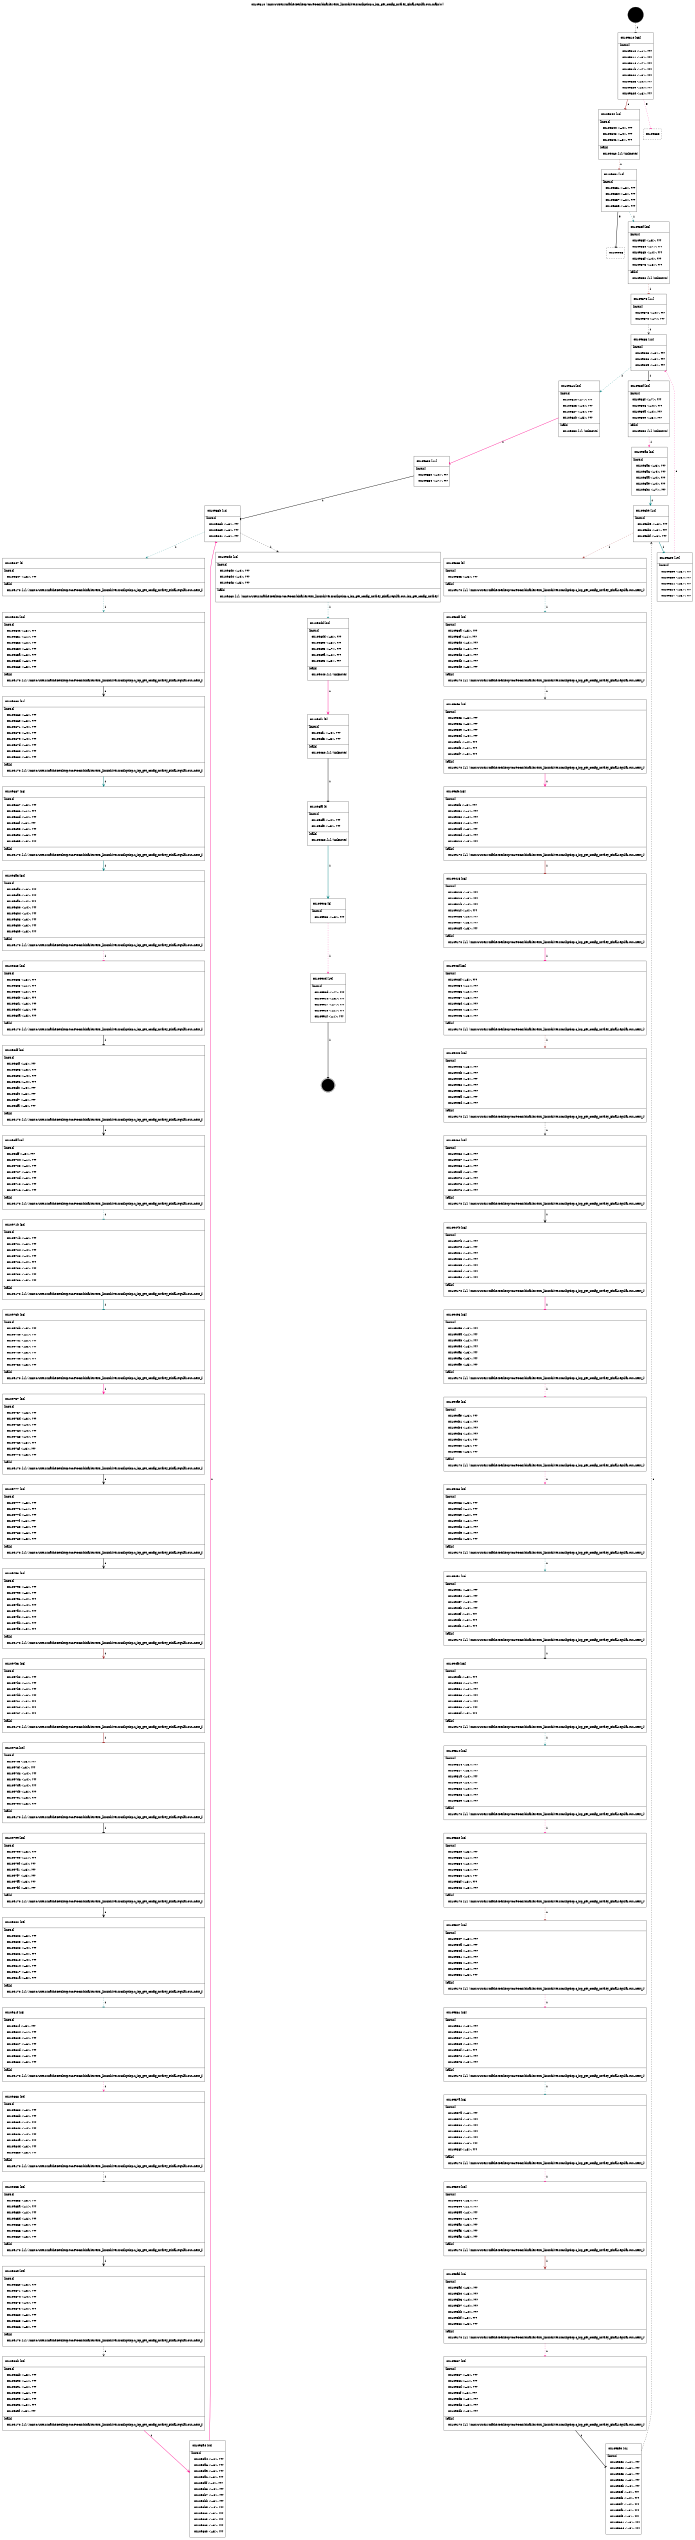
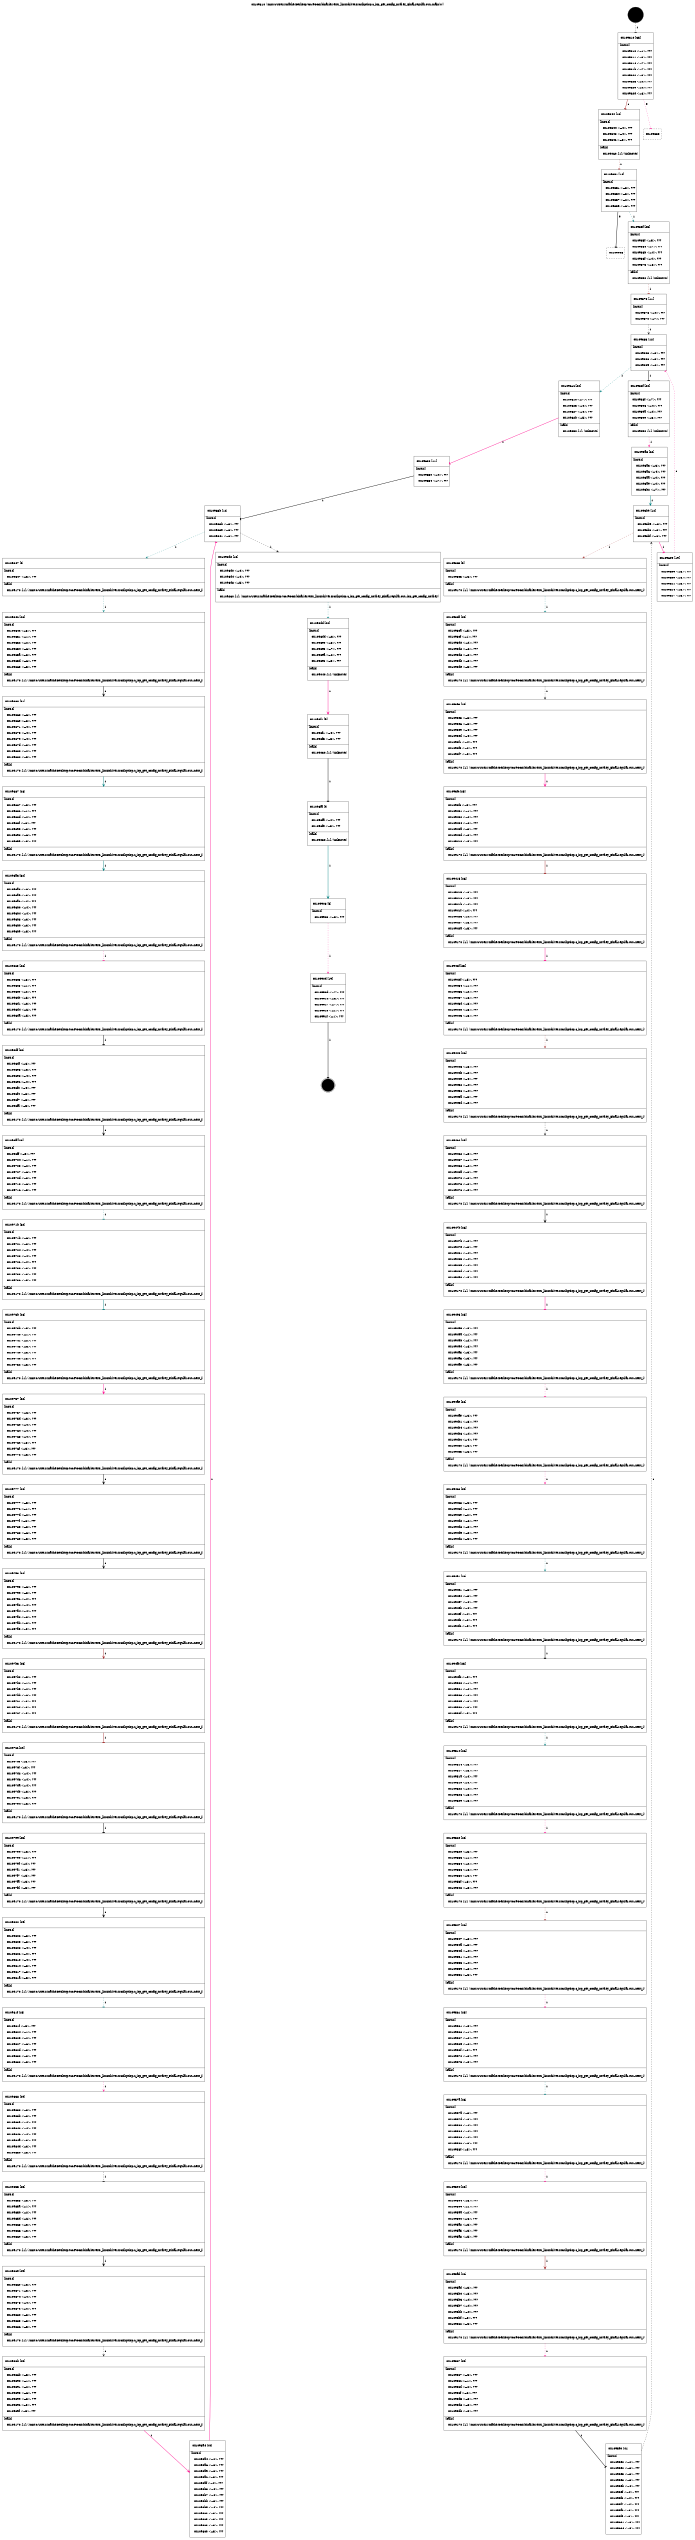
edge "0x1093b9 [12]" -> "0x109609 [19]": color teal -> deeppink
